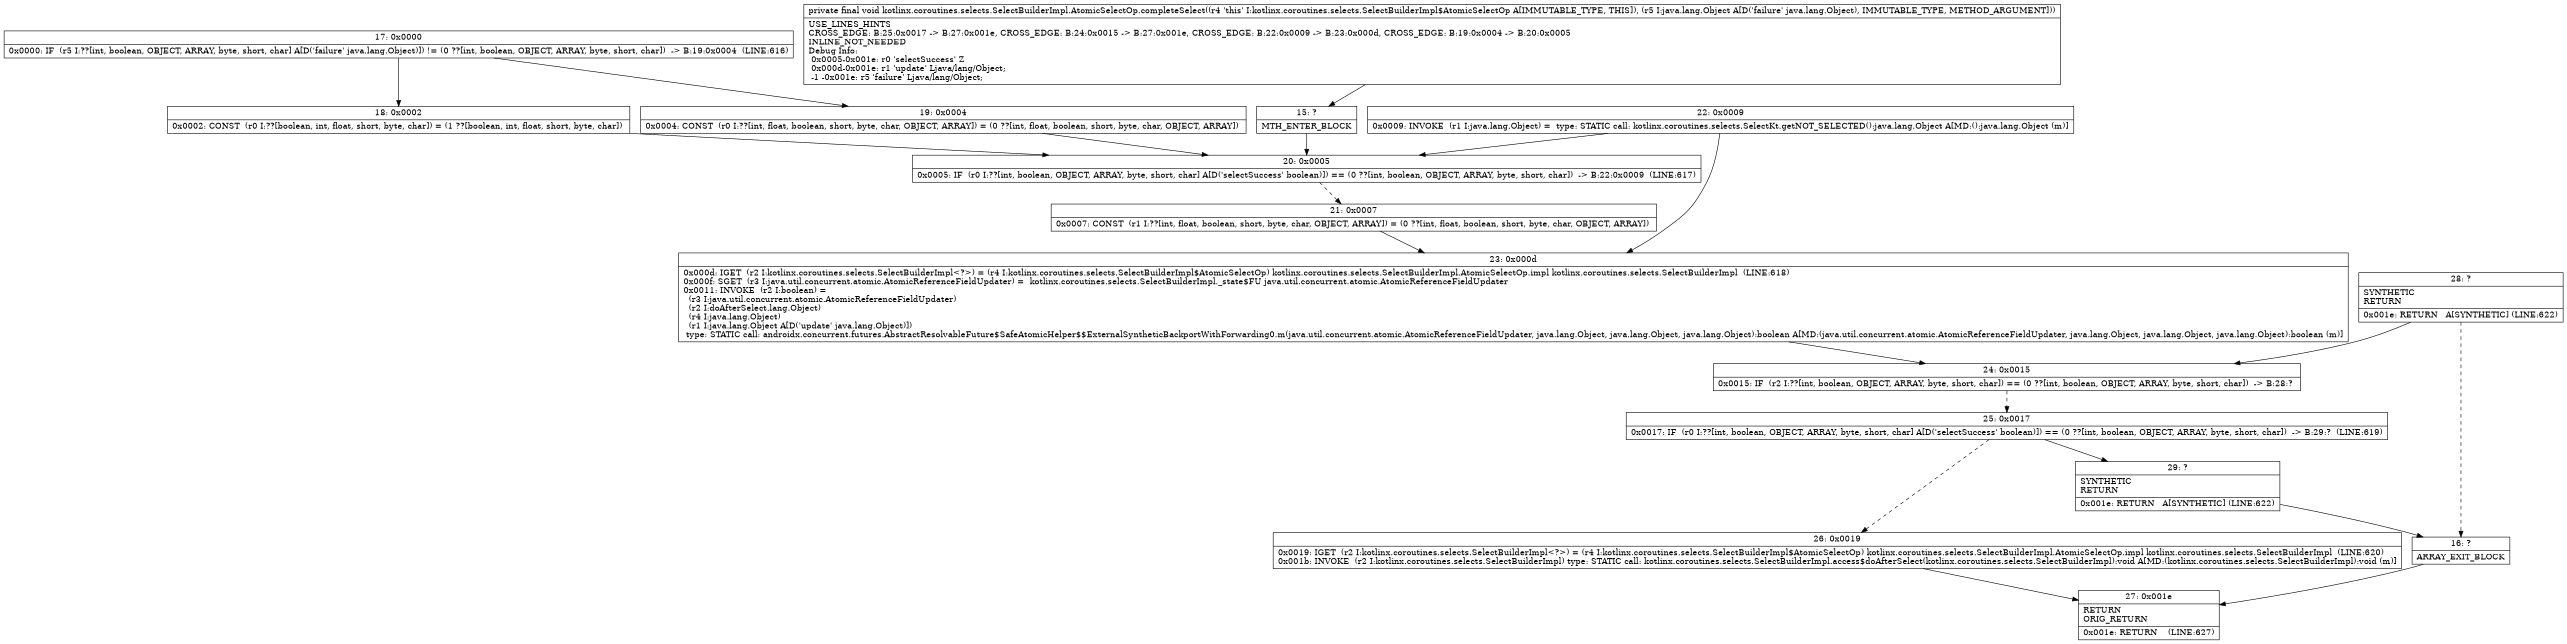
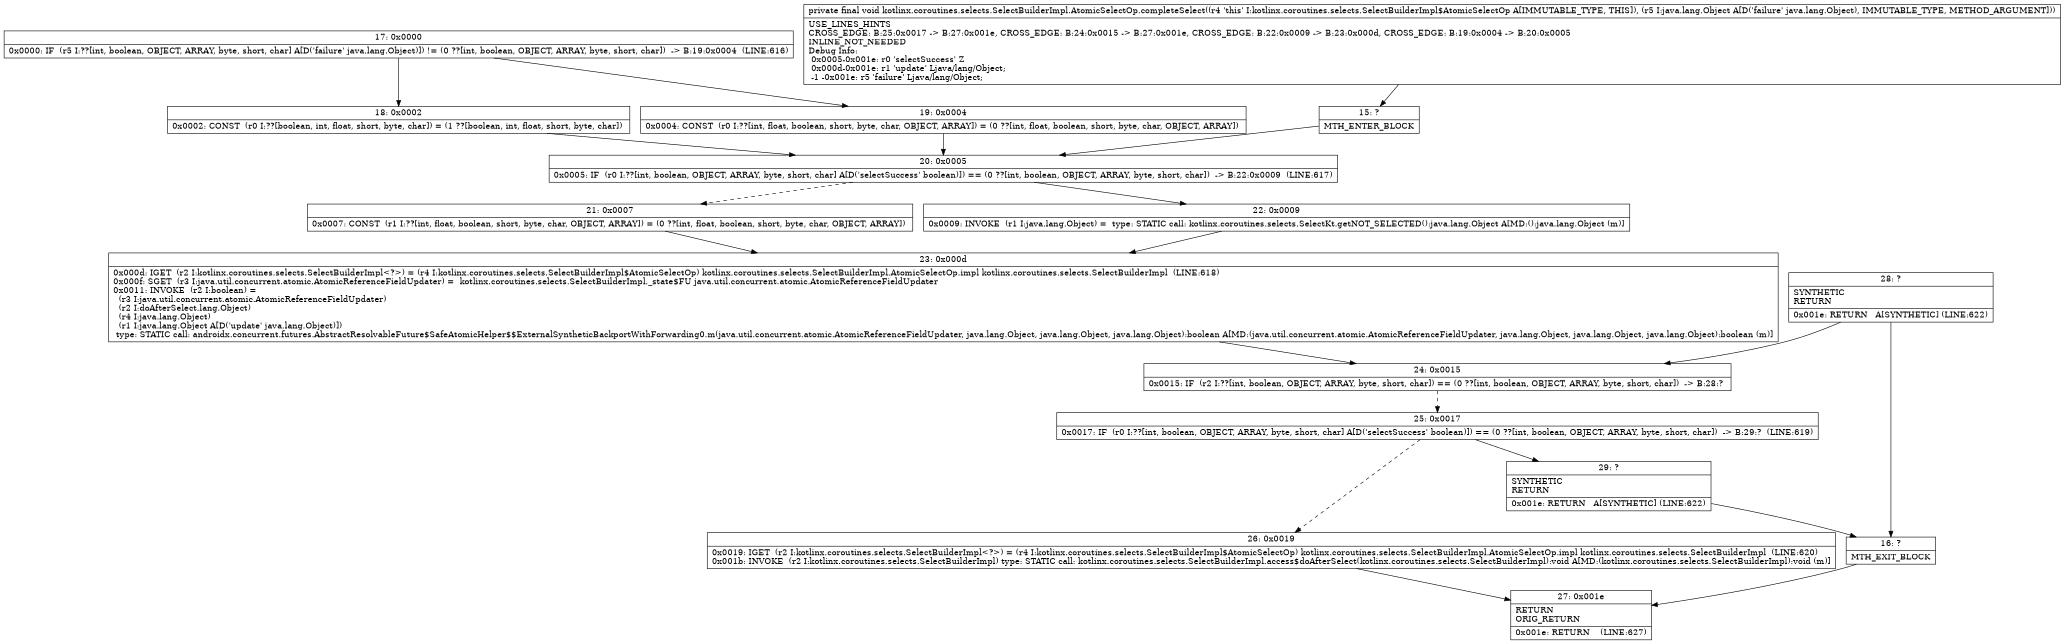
edge "22: 0x0009" -> "20: 0x0005": reversed
edge "28: ?" -> "16: ?": style dashed -> solid
node "16: ?": text "ARRAY_EXIT_BLOCK" -> "MTH_EXIT_BLOCK"
